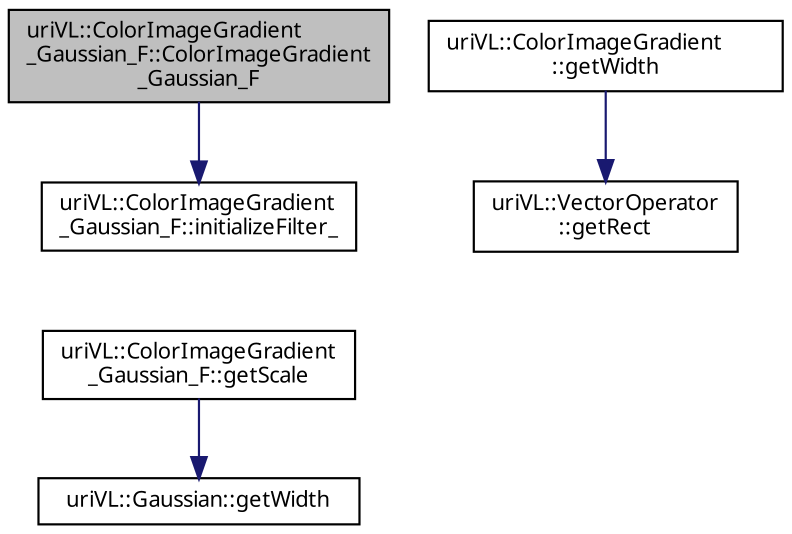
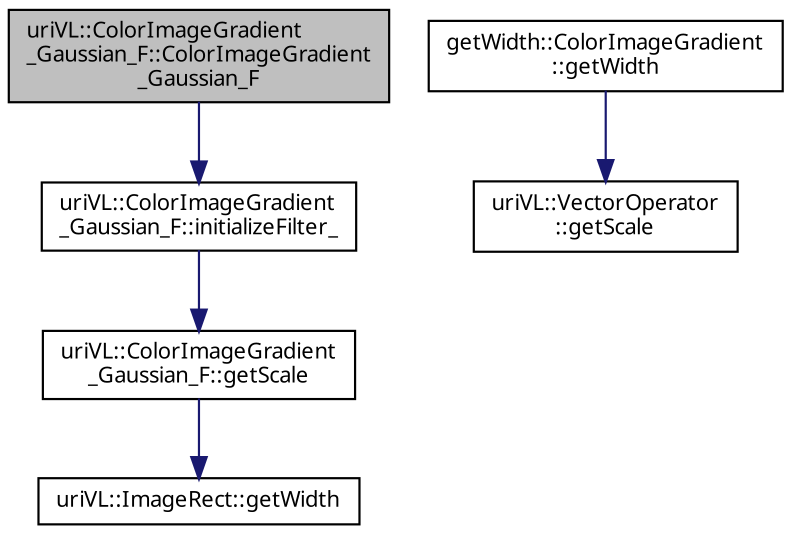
node "uriVL::ColorImageGradient ::getWidth": label "uriVL::ColorImageGradient ::getWidth" -> "getWidth::ColorImageGradient ::getWidth"
node "uriVL::VectorOperator ::getRect": label "uriVL::VectorOperator ::getRect" -> "uriVL::VectorOperator ::getScale"
edge "uriVL::ColorImageGradient _Gaussian_F::initializeFilter_" -> "uriVL::ColorImageGradient _Gaussian_F::getScale": added
node "uriVL::Gaussian::getWidth": label "uriVL::Gaussian::getWidth" -> "uriVL::ImageRect::getWidth"
